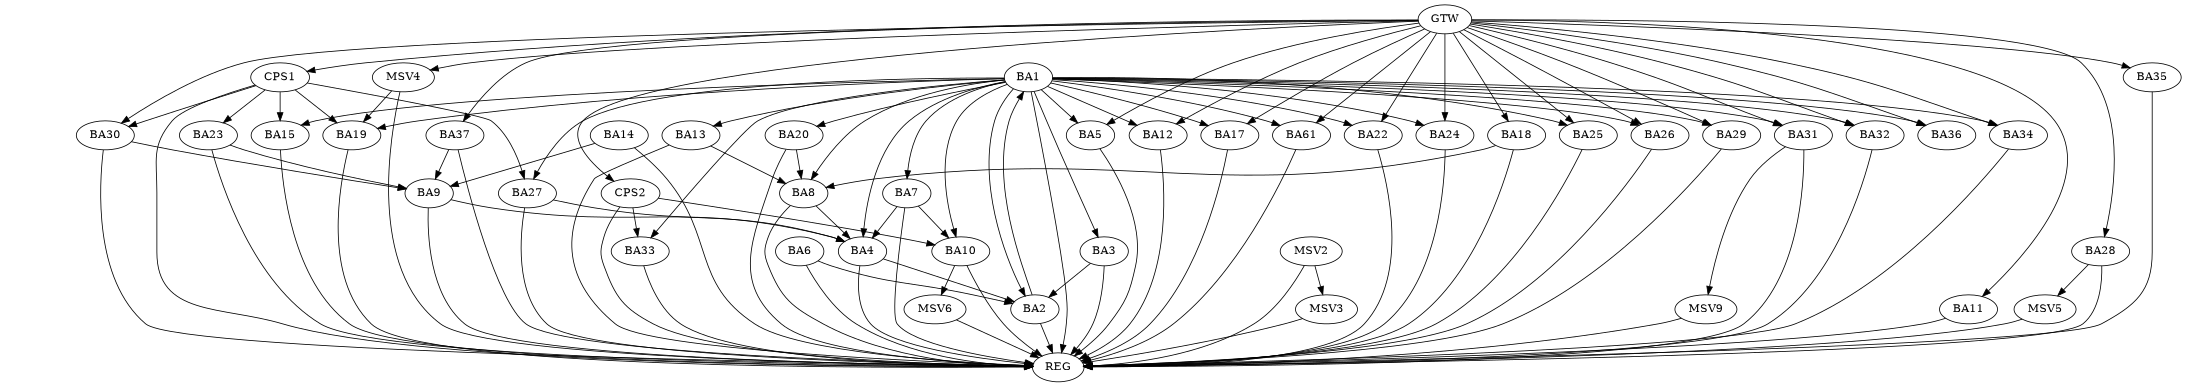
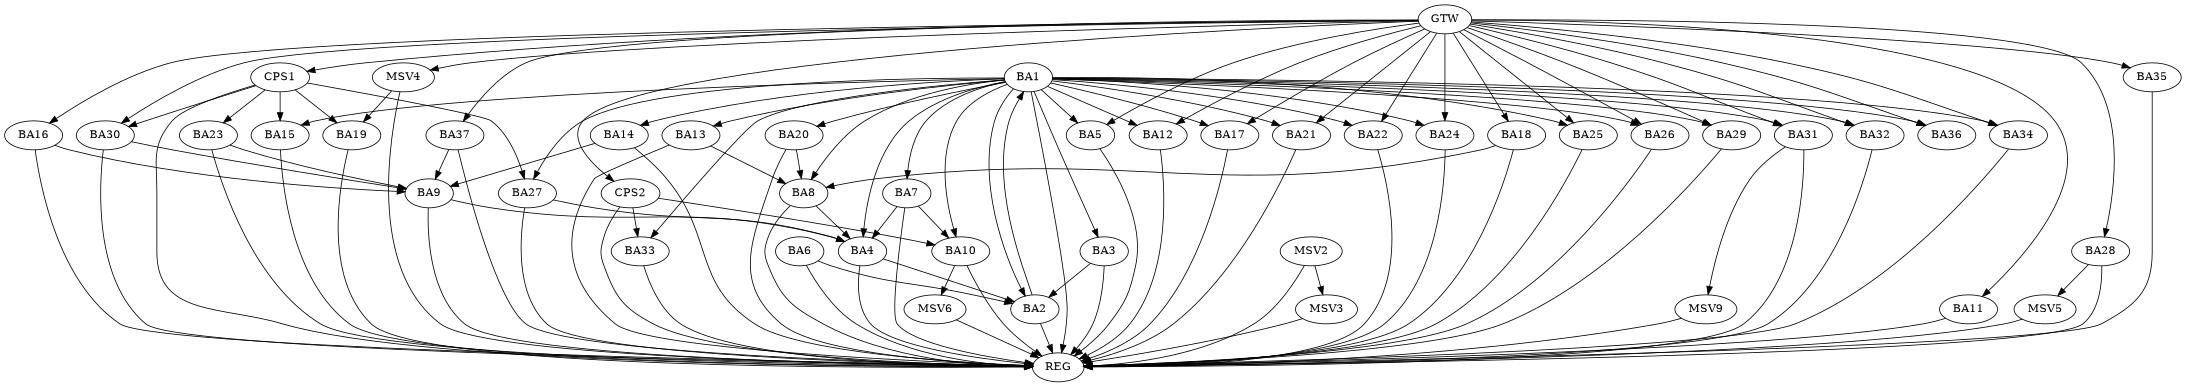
edge "BA1" -> "BA19": now "BA1" -> "BA14"
node "BA16": added
node "BA61": label "BA61" -> "BA21"
